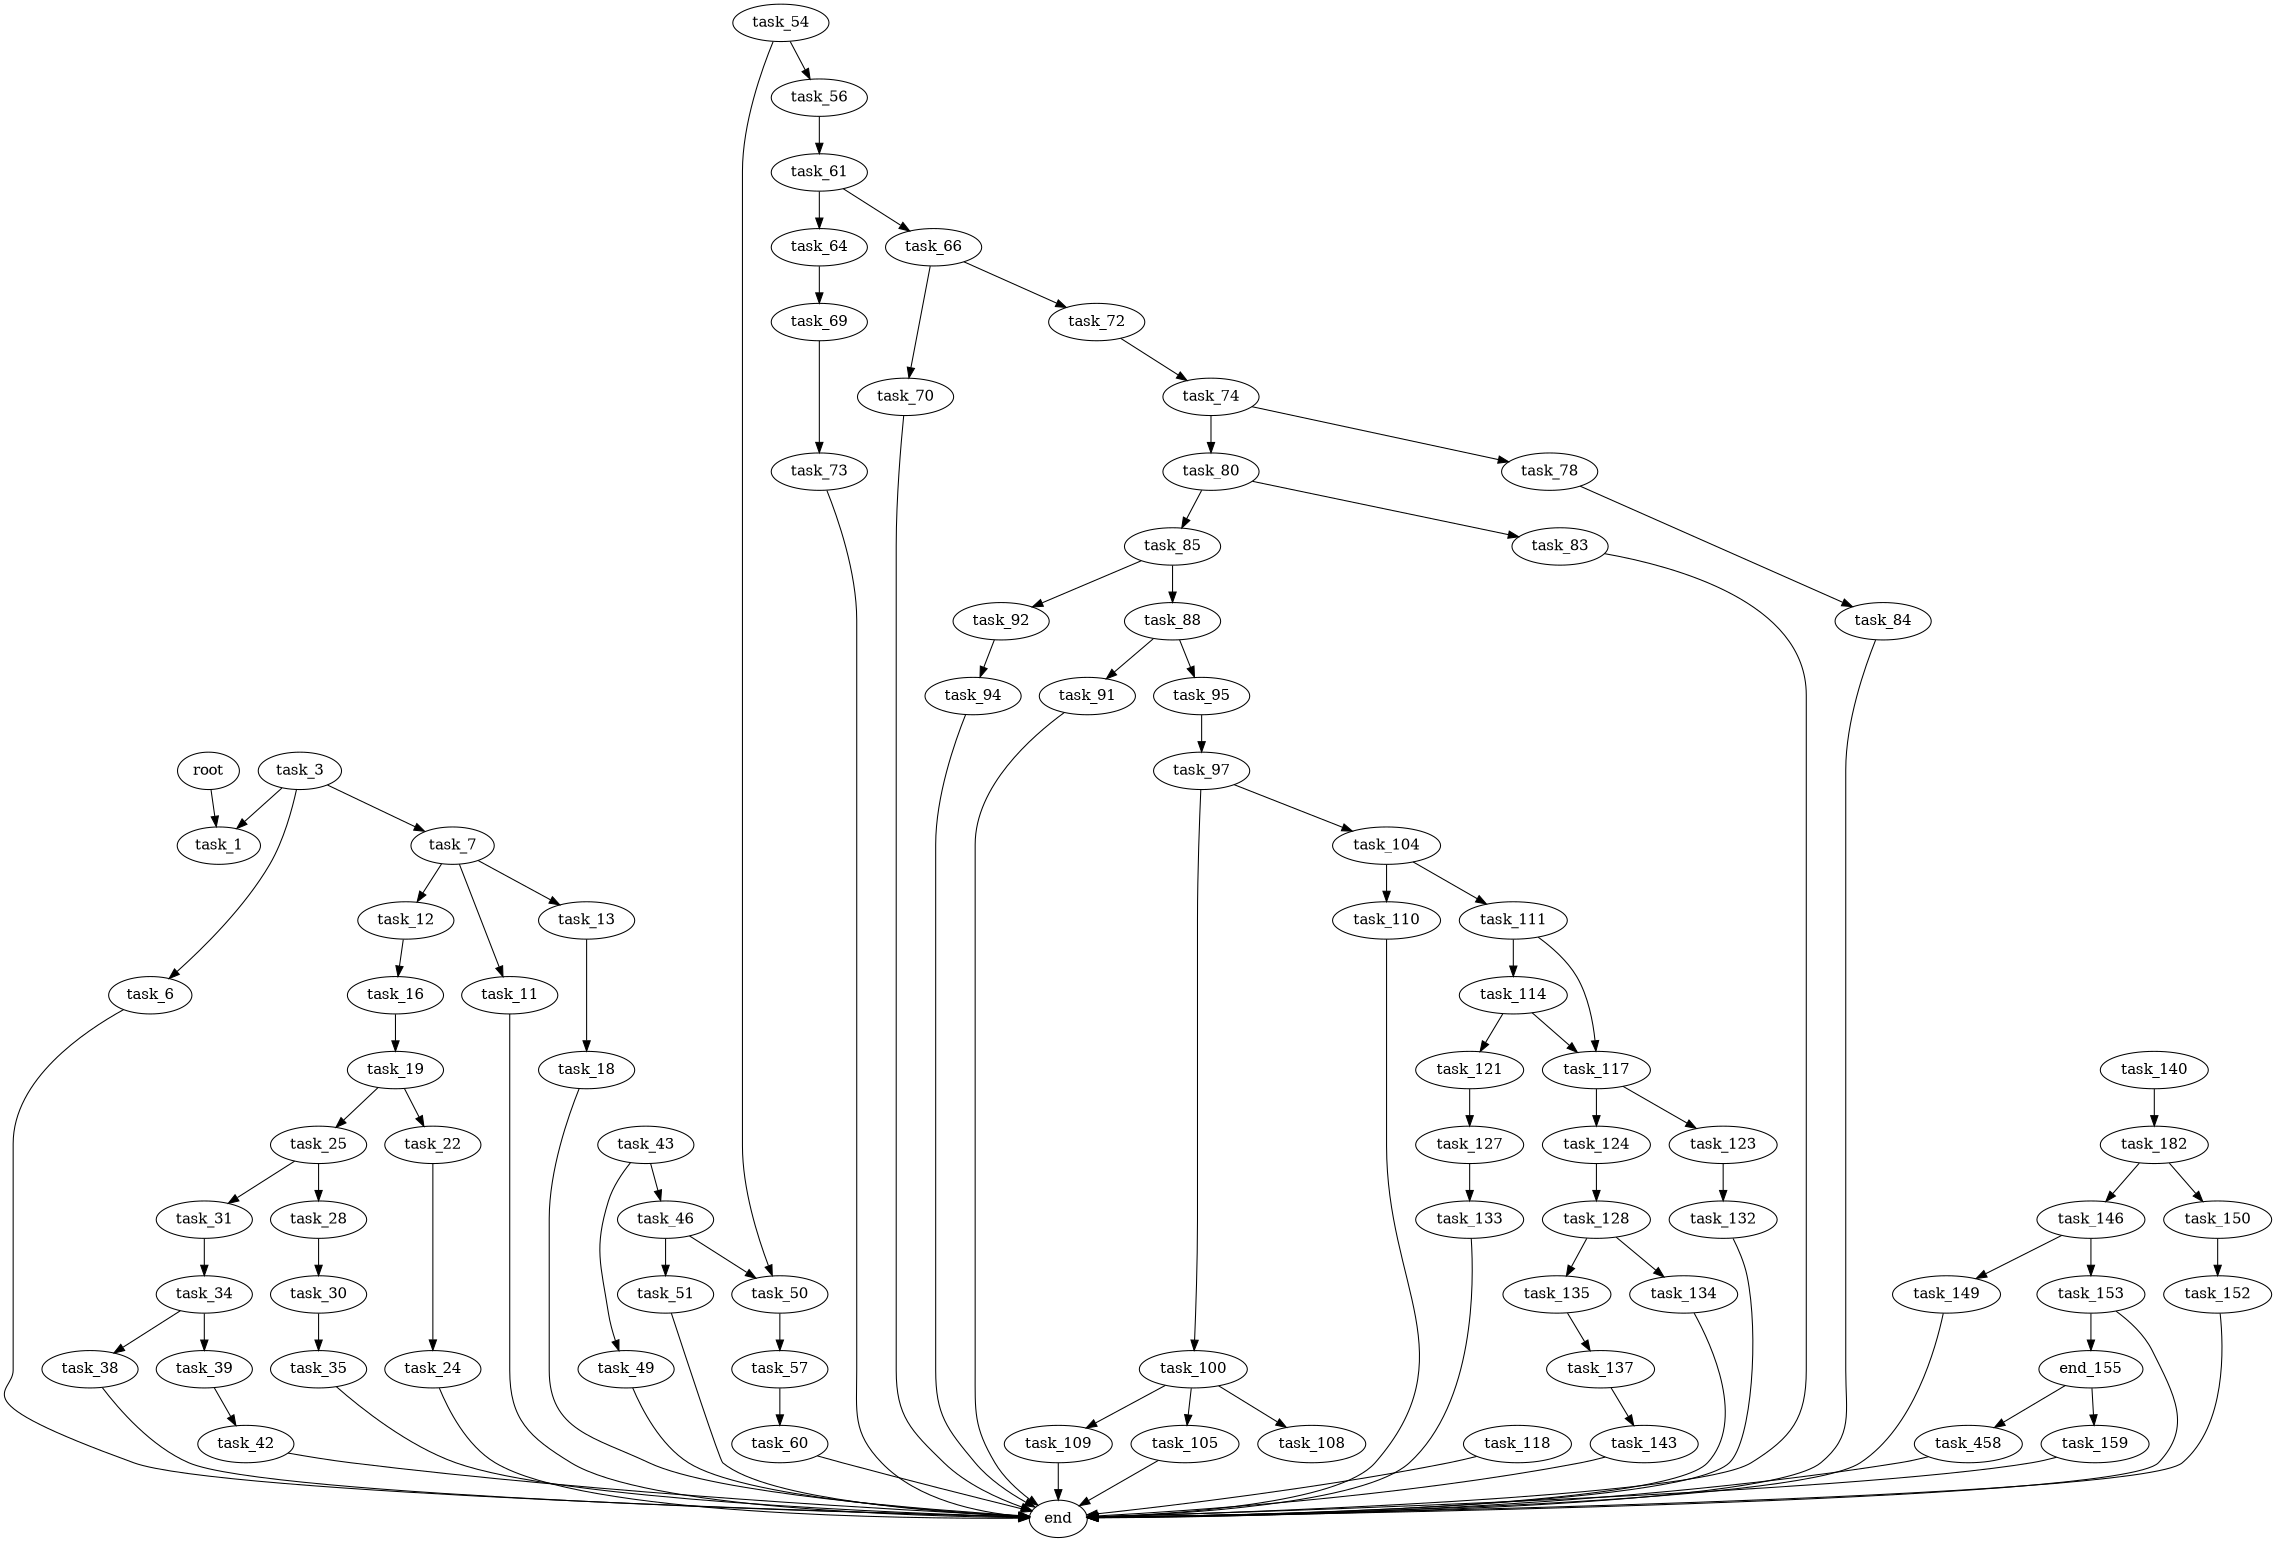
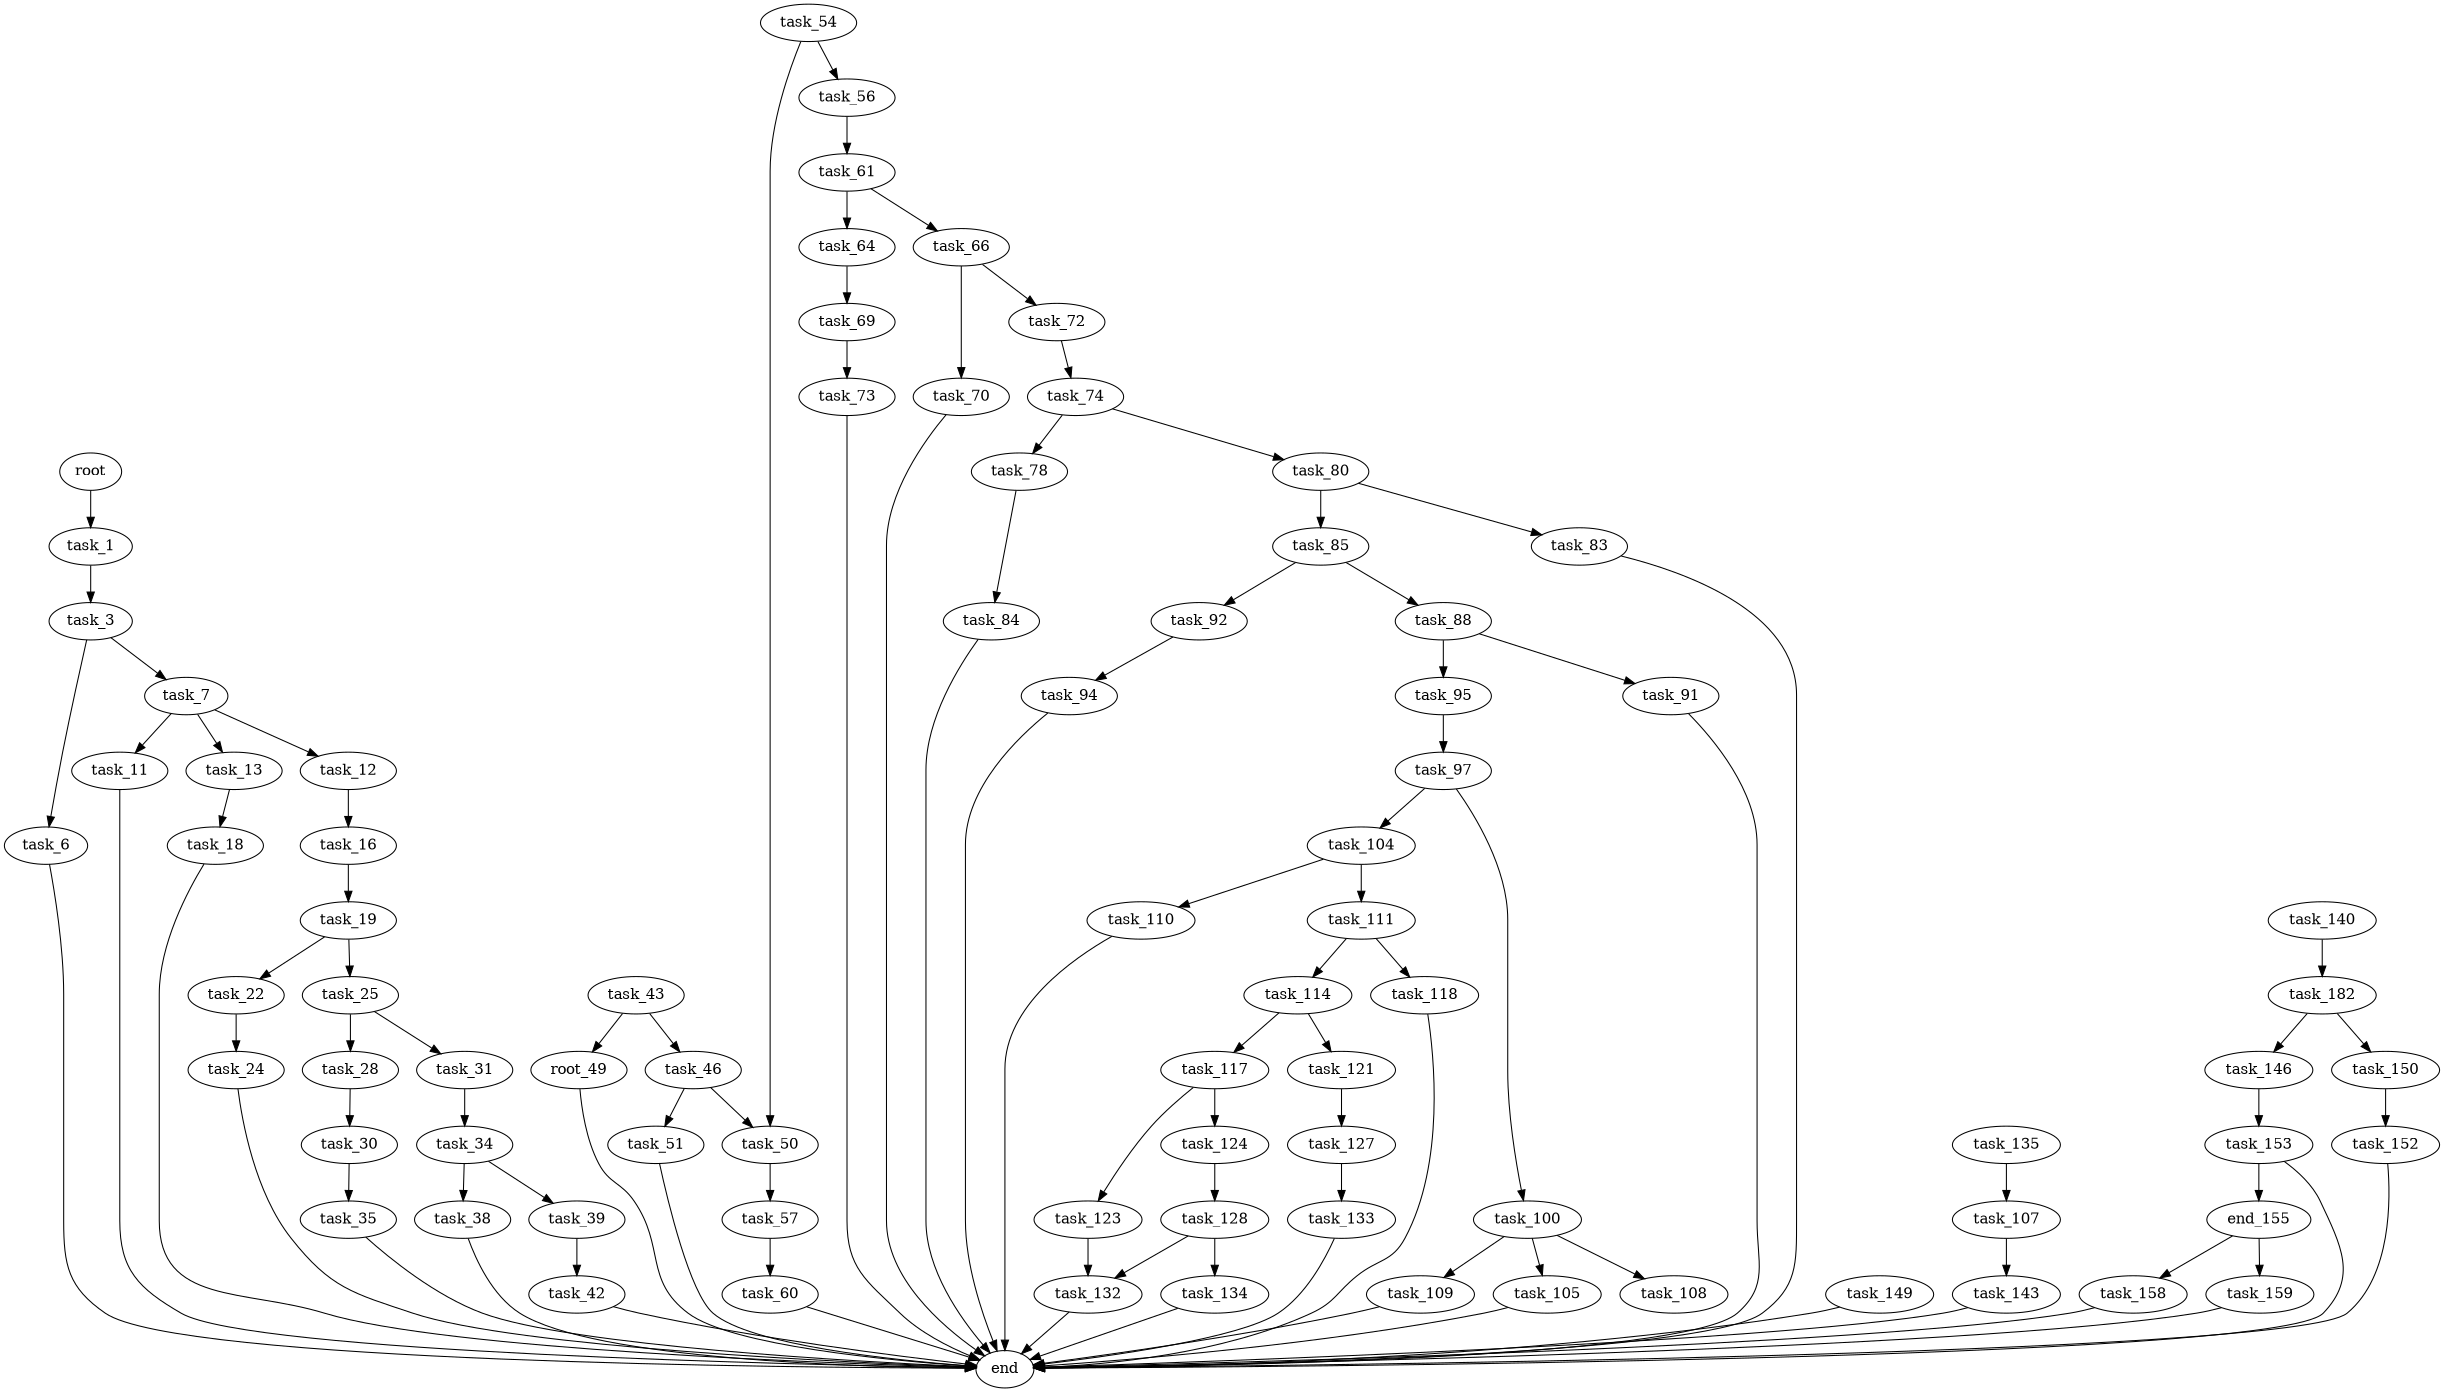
edge "task_3" -> "task_1": reversed
edge "task_111" -> "task_117": now "task_111" -> "task_118"
edge "task_128" -> "task_135": now "task_128" -> "task_132"
edge "task_146" -> "task_149": removed
node "task_49": label "task_49" -> "root_49"
node "task_137": label "task_137" -> "task_107"
node "task_458": label "task_458" -> "task_158"
